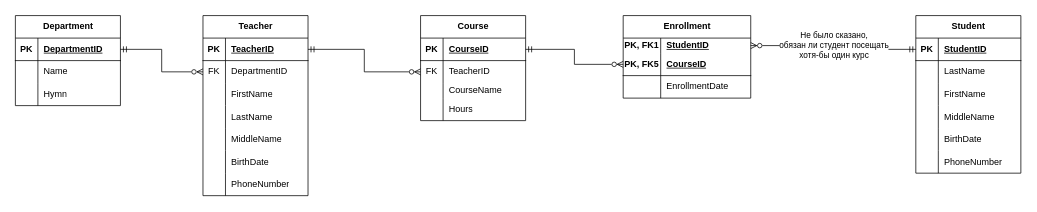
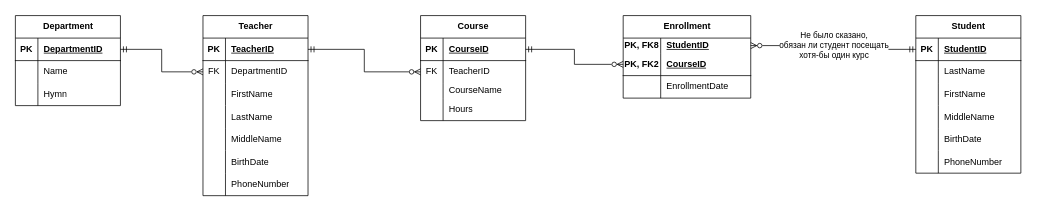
node "PK, FK1": label "PK, FK1" -> "PK, FK8"
node "PK, FK5": label "PK, FK5" -> "PK, FK2"
